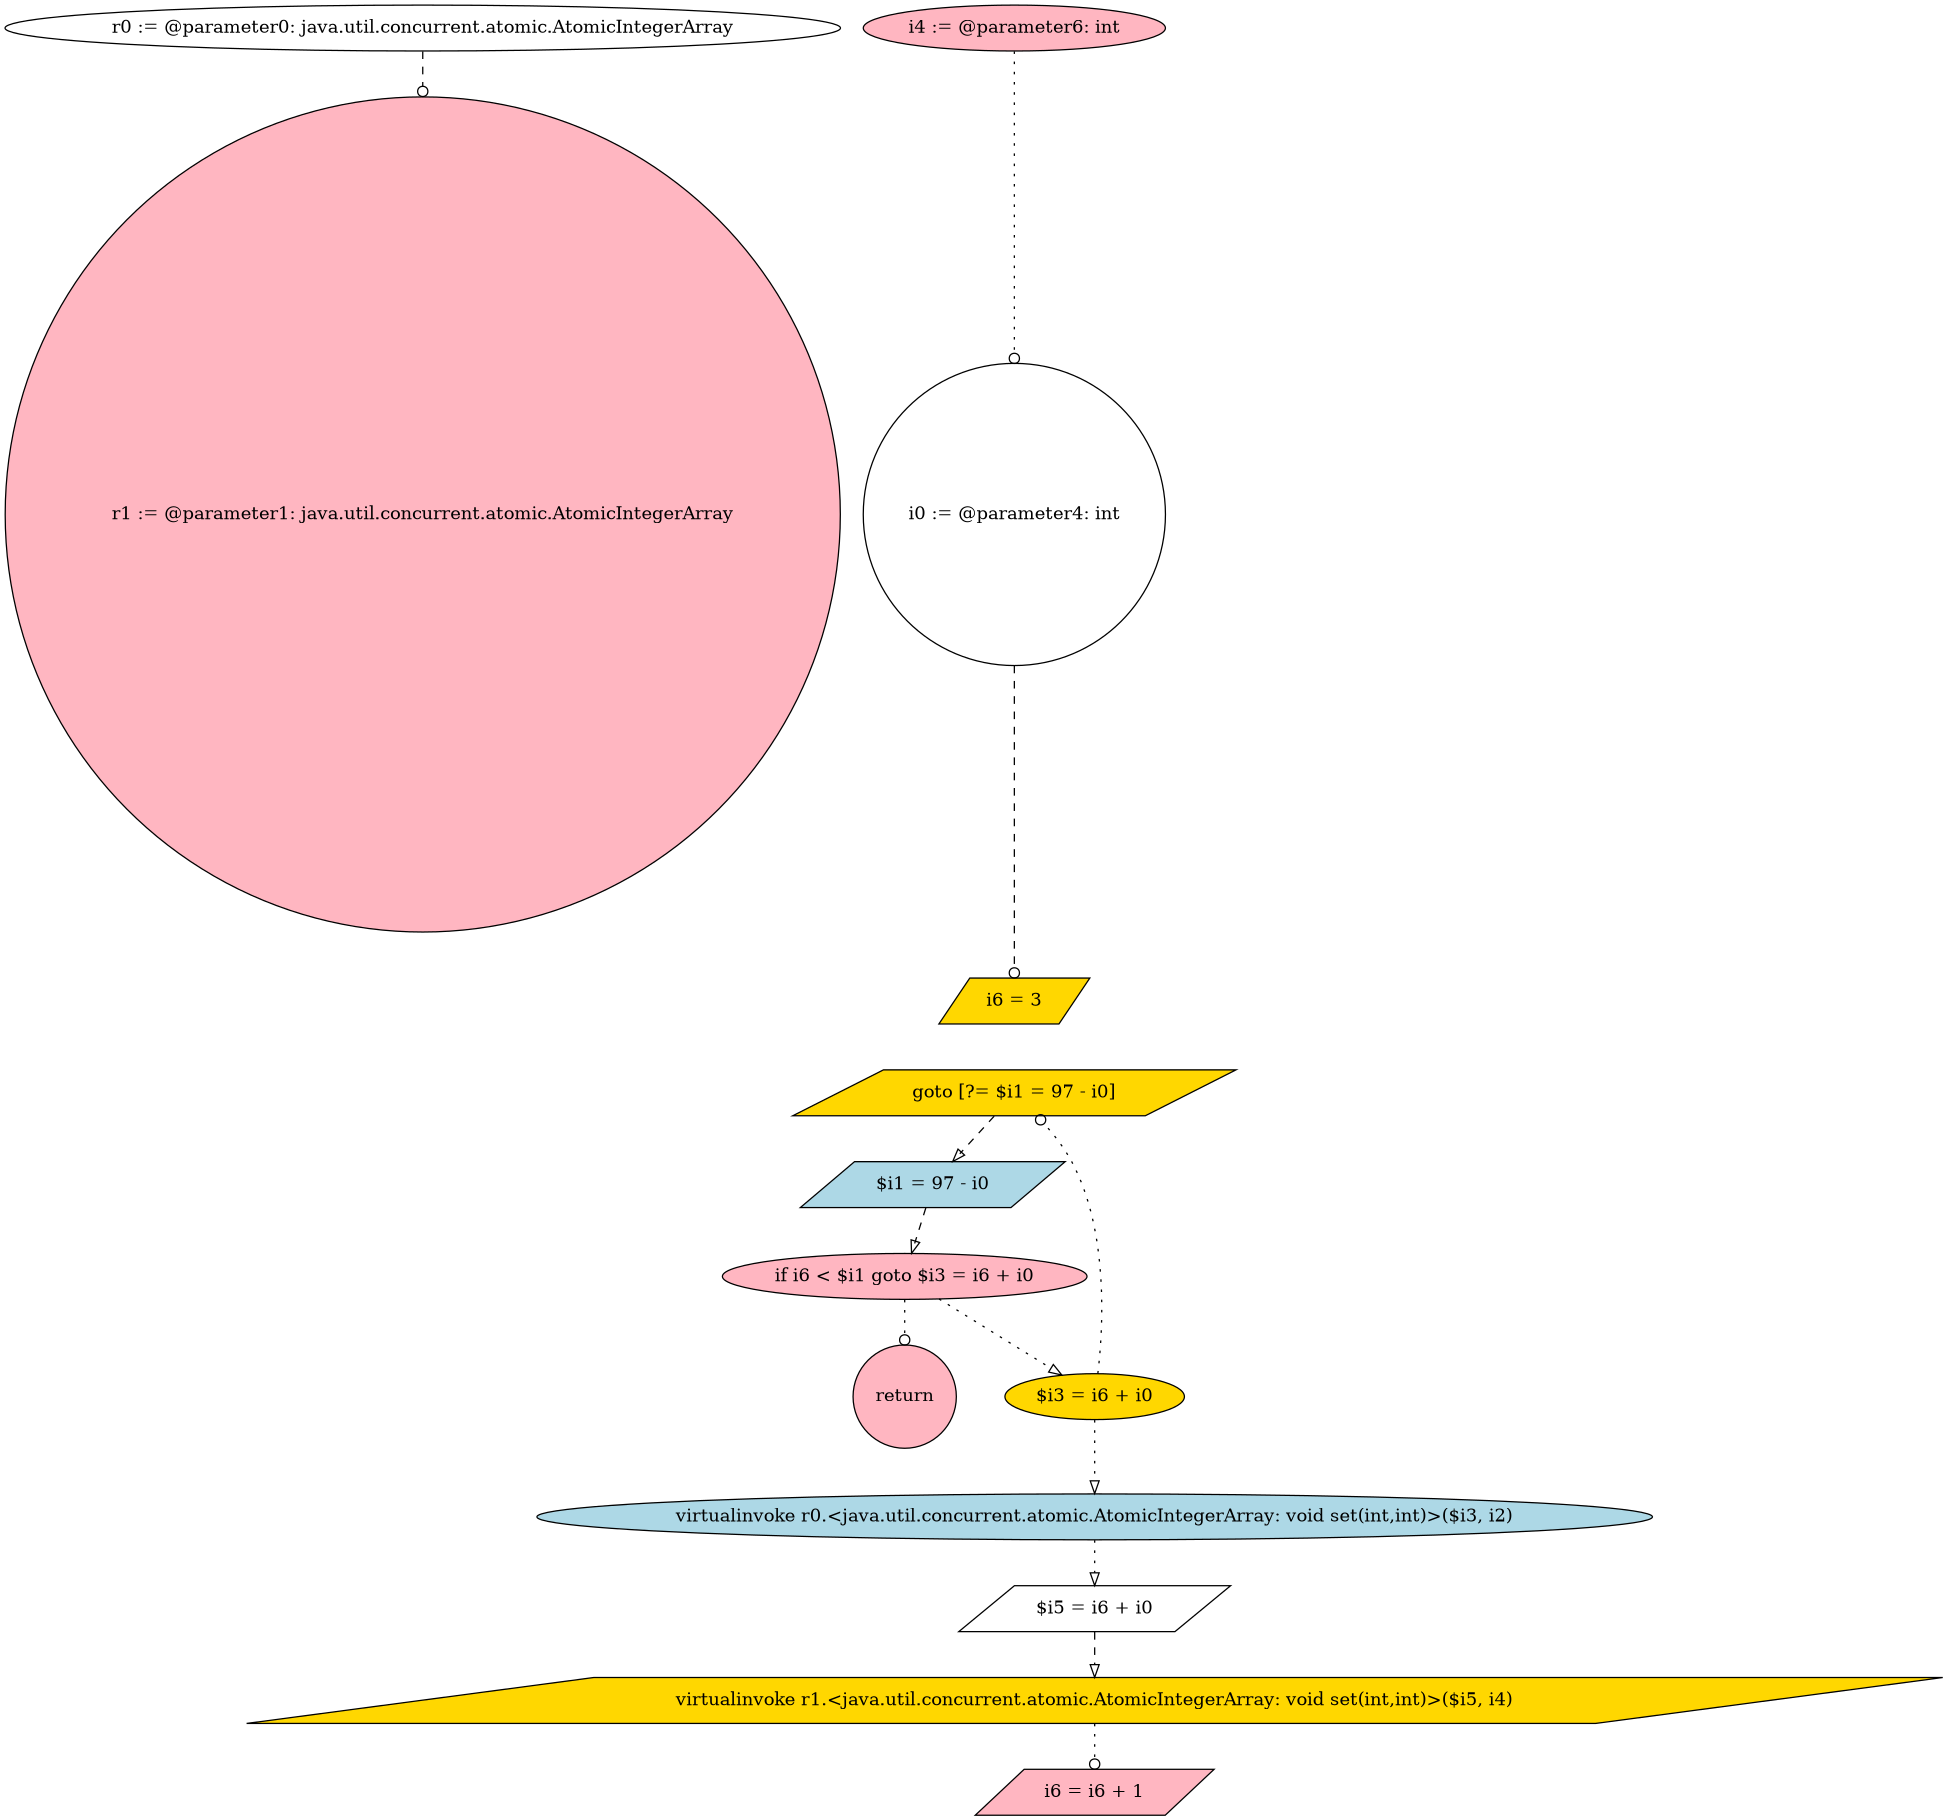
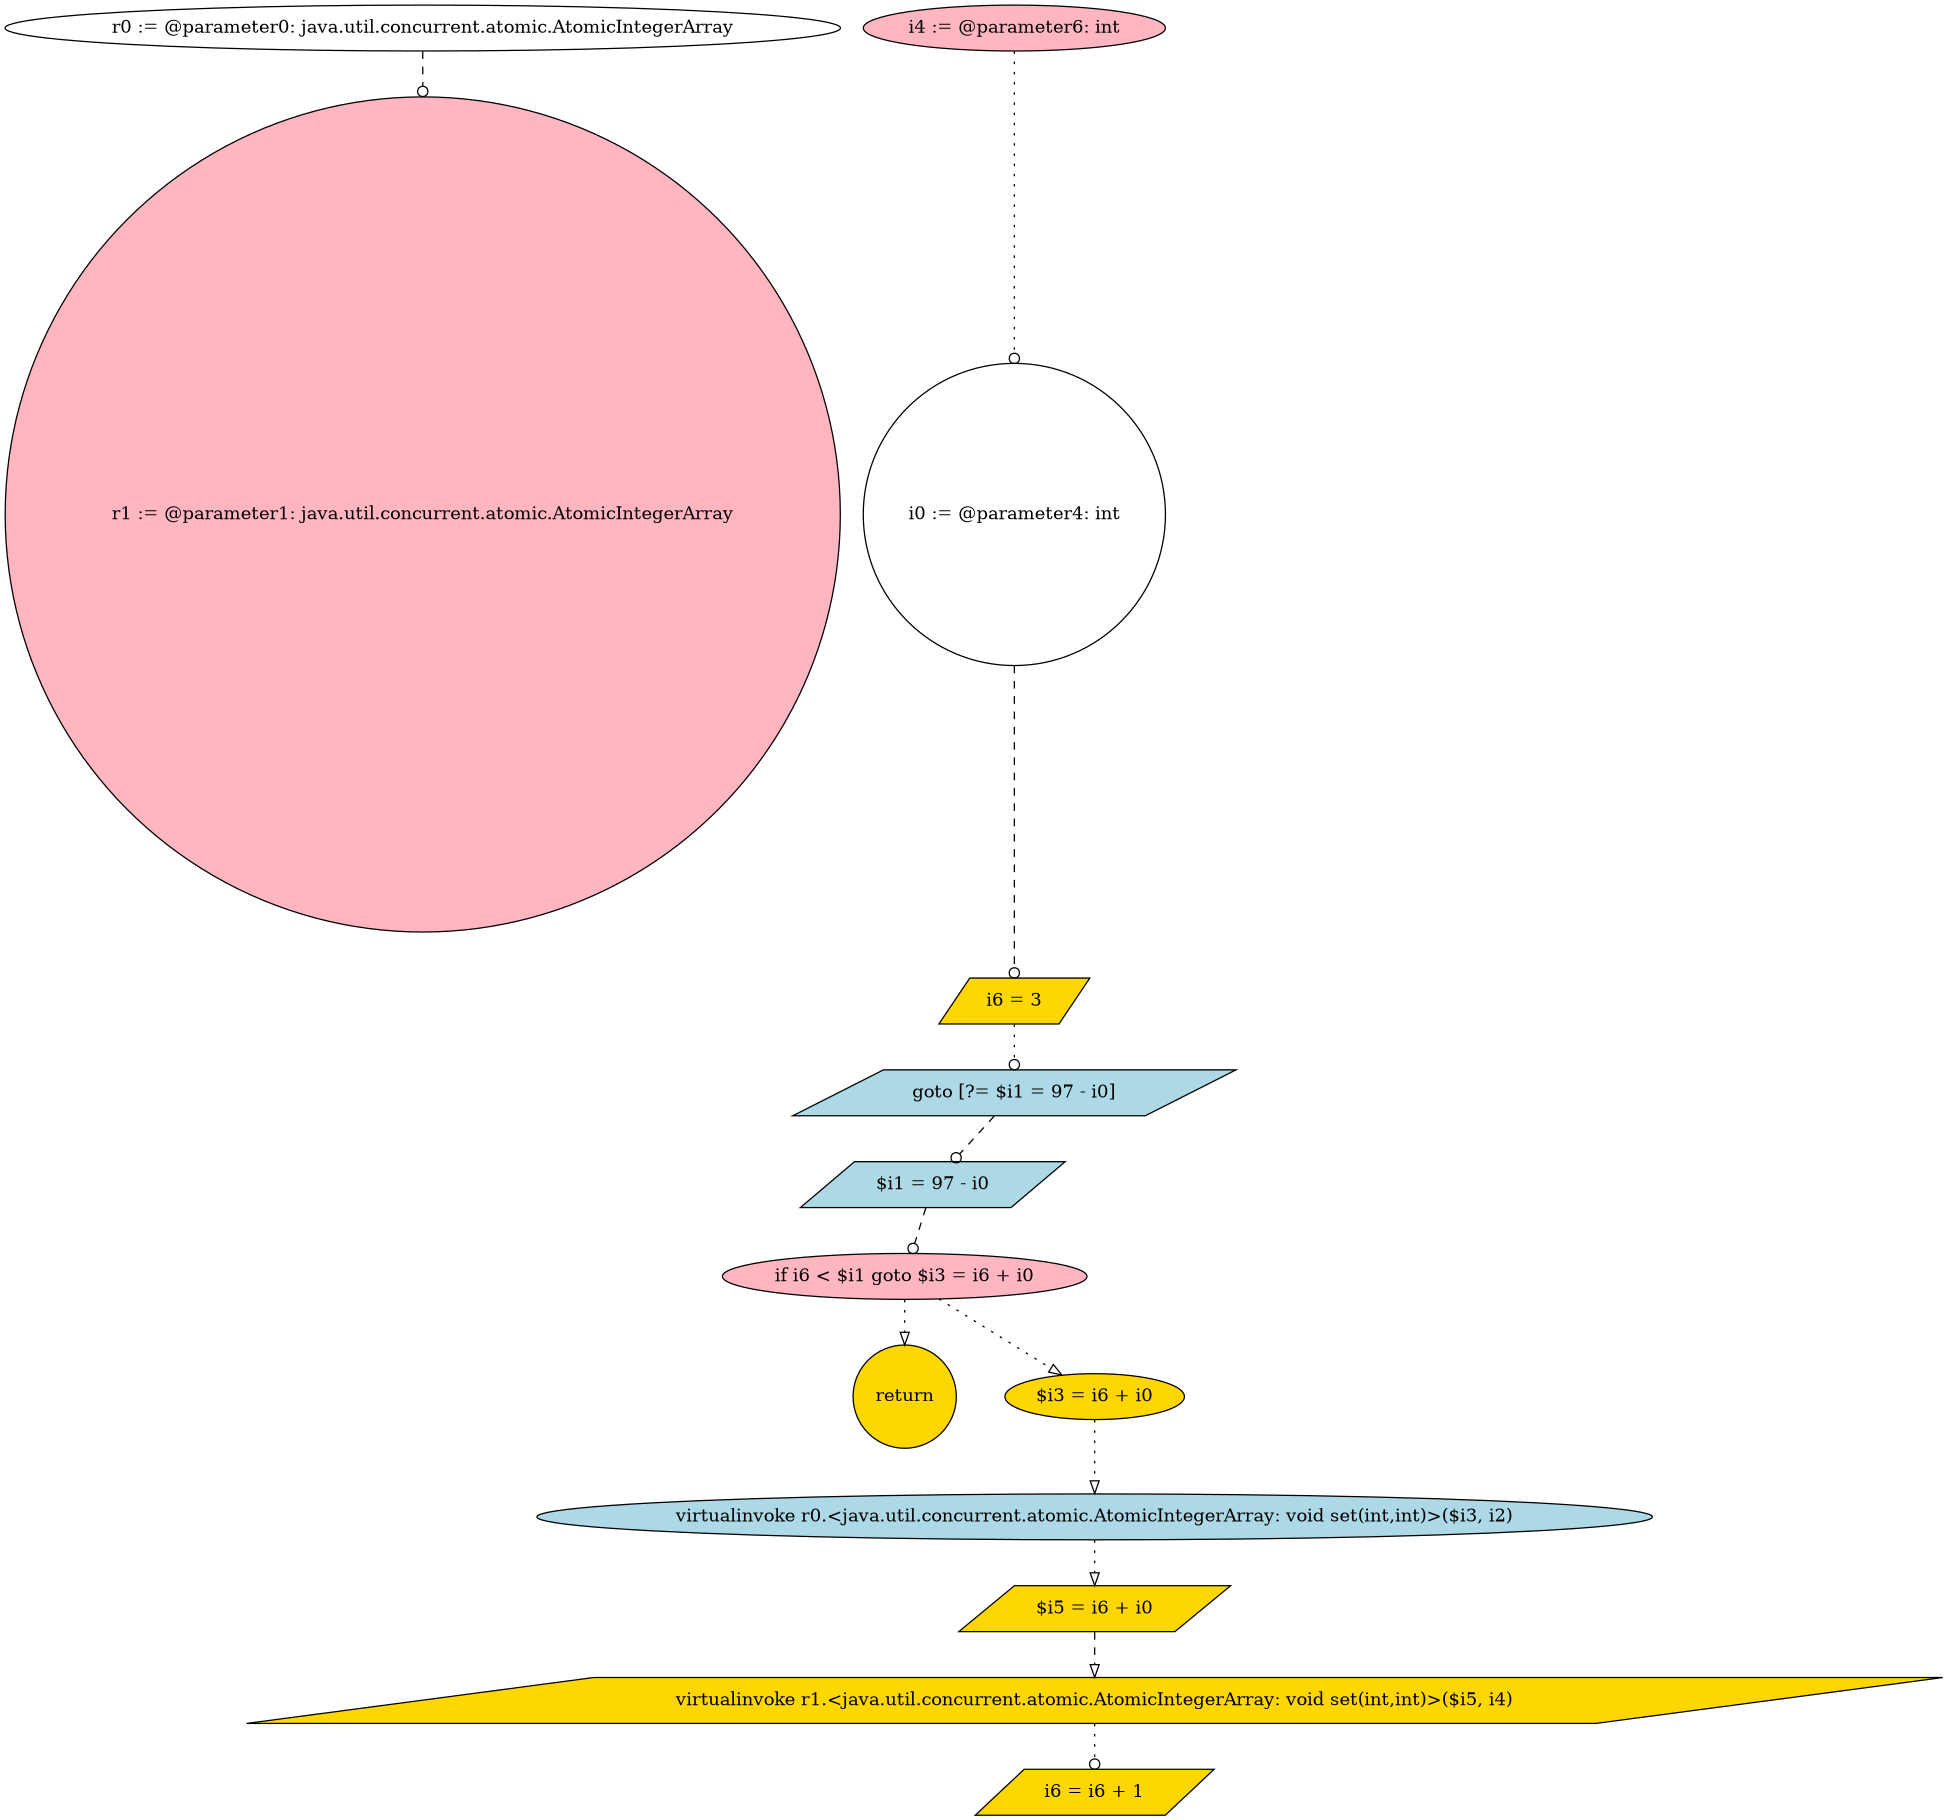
node "goto [?= $i1 = 97 - i0]": fillcolor gold -> lightblue
edge "goto [?= $i1 = 97 - i0]" -> "$i1 = 97 - i0": arrowhead onormal -> odot
edge "$i1 = 97 - i0" -> "if i6 < $i1 goto $i3 = i6 + i0": arrowhead onormal -> odot
edge "$i3 = i6 + i0" -> "goto [?= $i1 = 97 - i0]": now "i6 = 3" -> "goto [?= $i1 = 97 - i0]"
edge "if i6 < $i1 goto $i3 = i6 + i0" -> "return": arrowhead odot -> onormal
node "return": fillcolor lightpink -> gold
node "$i5 = i6 + i0": fillcolor white -> gold
node "i6 = i6 + 1": fillcolor lightpink -> gold
